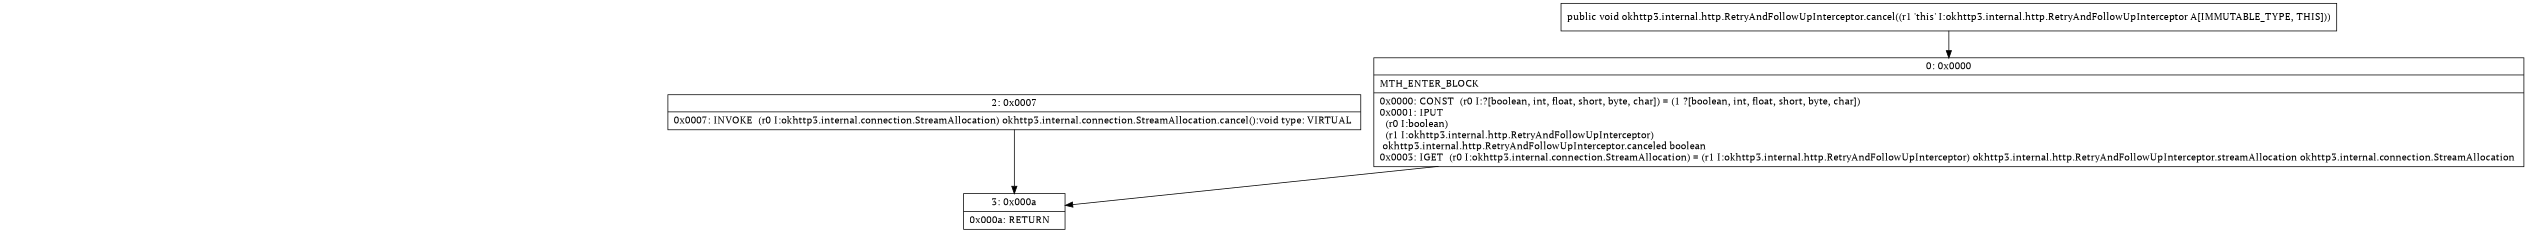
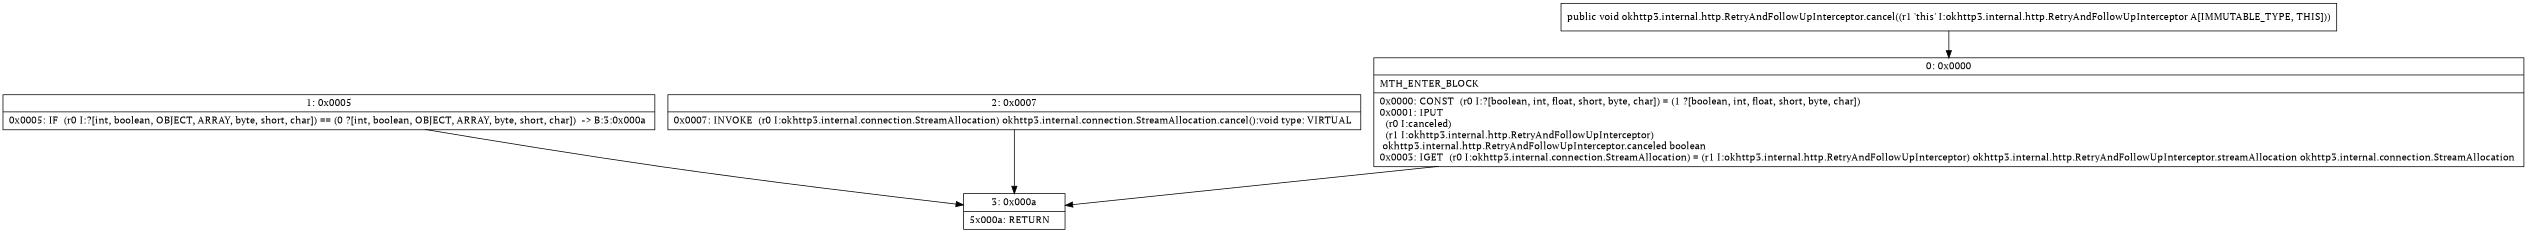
node "1: 0x0005": added
node "0: 0x0000": text "(r0 I:boolean)" -> "(r0 I:canceled)"
node "3: 0x000a": text "0x000a: RETURN" -> "5x000a: RETURN"
